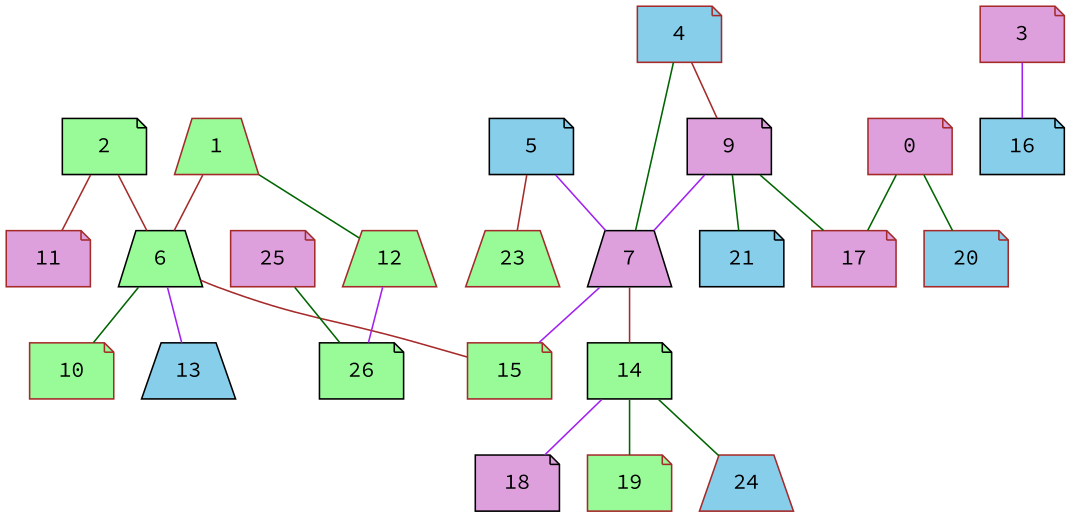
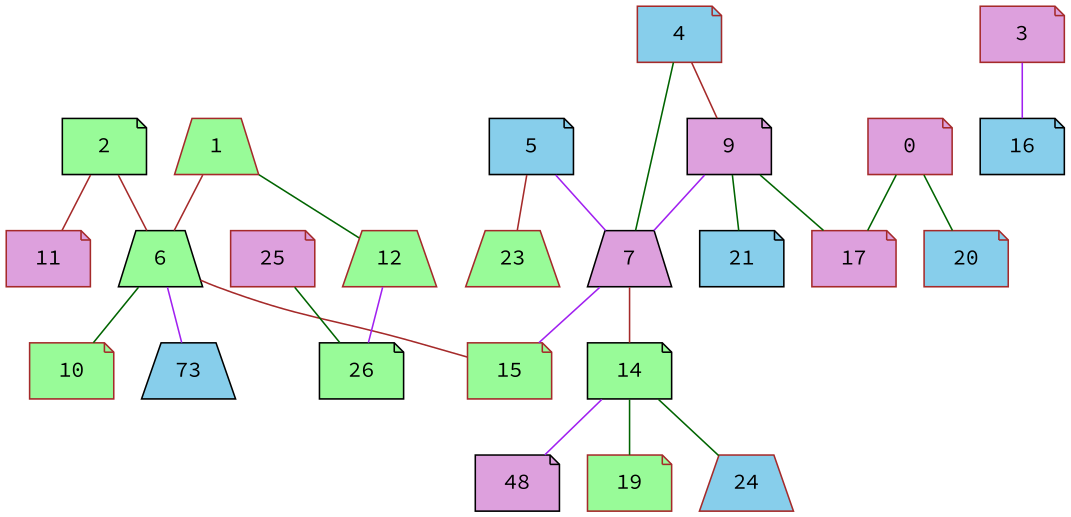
node "13": label "13" -> "73"
node "18": label "18" -> "48"
